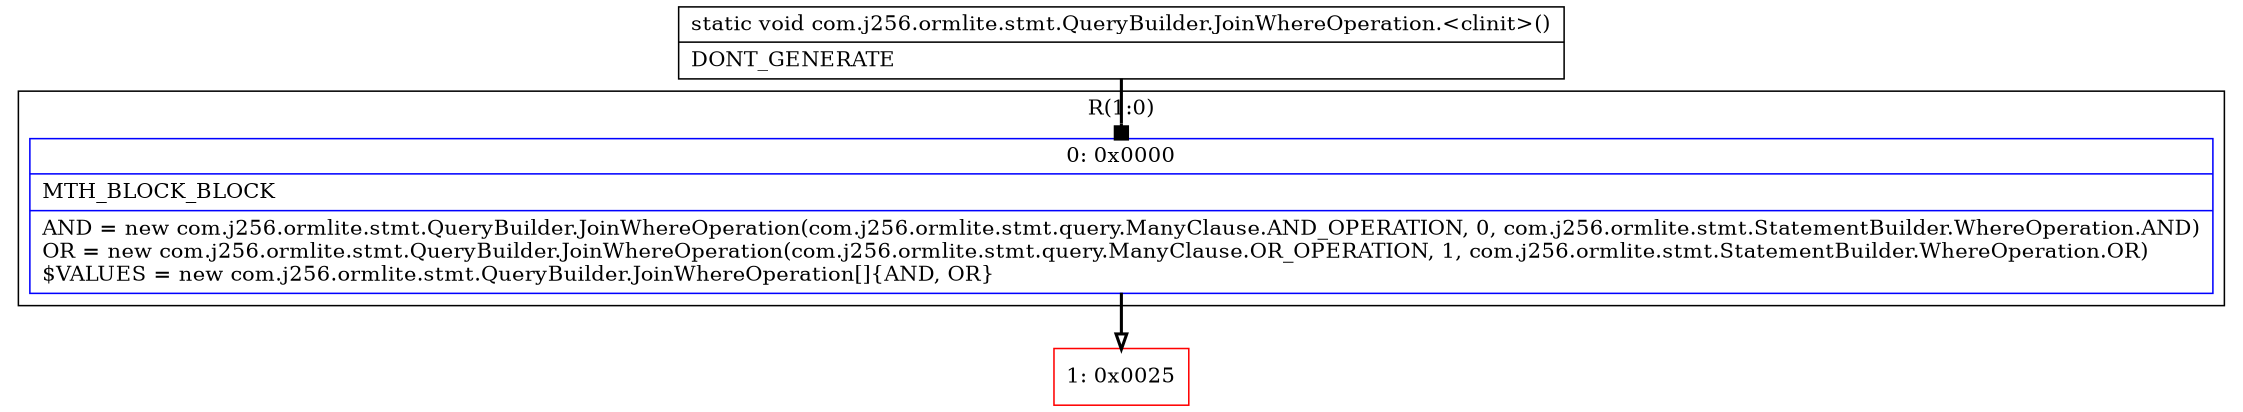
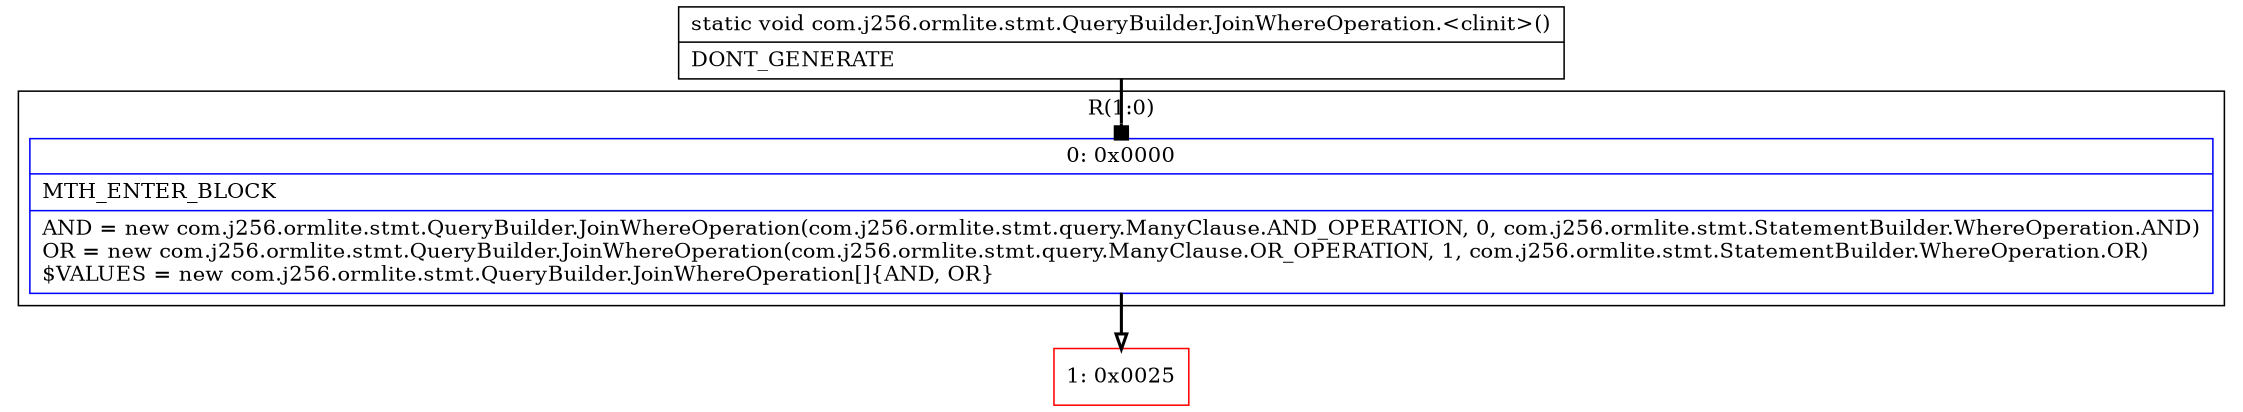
node "0: 0x0000": text "MTH_BLOCK_BLOCK" -> "MTH_ENTER_BLOCK"
